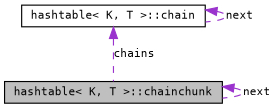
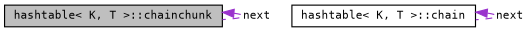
edge "hashtable< K, T >::chainchunk" -> "hashtable< K, T >::chain": removed, label "chains"
